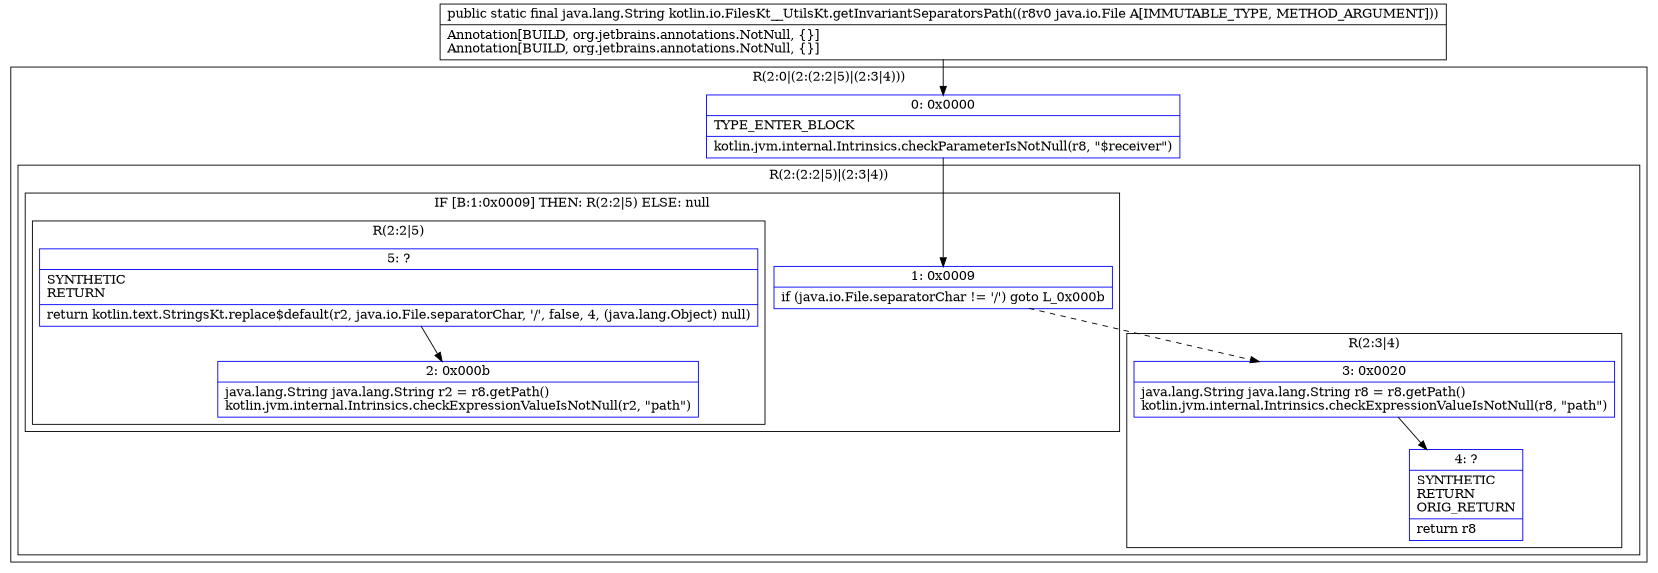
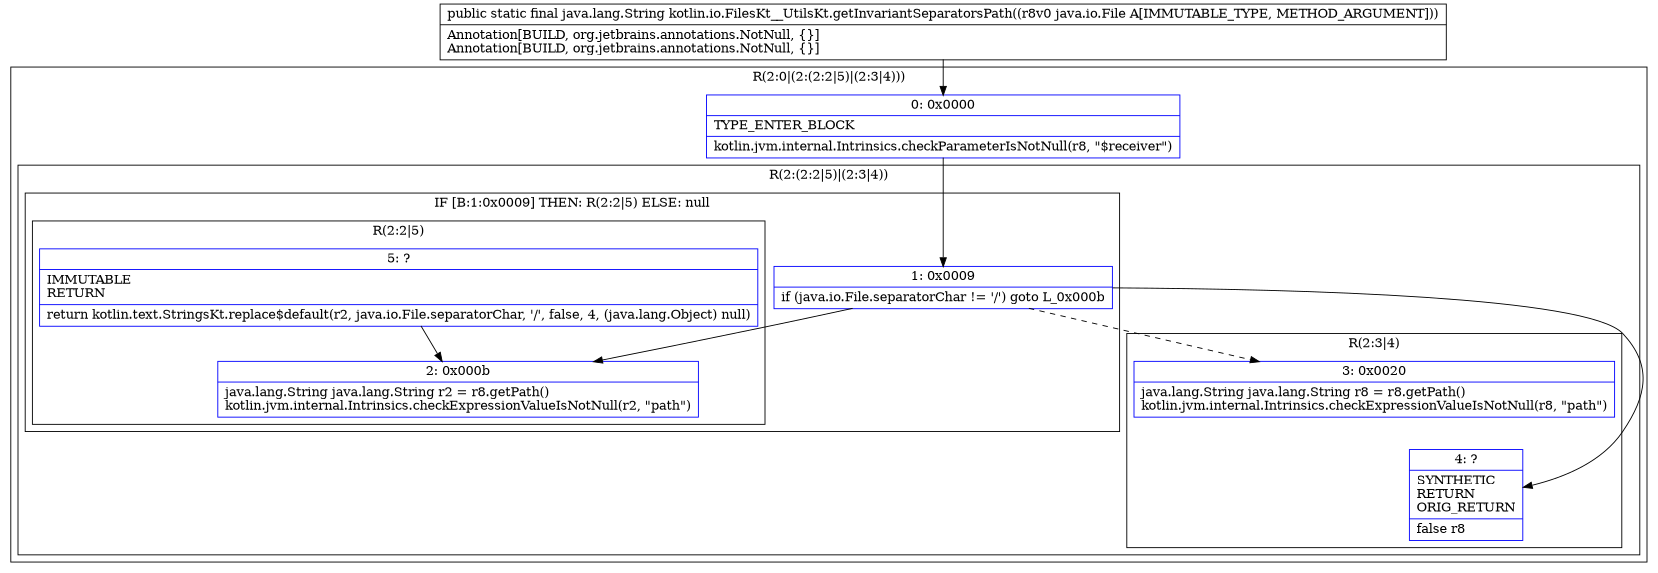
node "5: ?": text "SYNTHETIC" -> "IMMUTABLE"
edge "1: 0x0009" -> "2: 0x000b": added
edge "3: 0x0020" -> "4: ?": now "1: 0x0009" -> "4: ?"
node "4: ?": text "return r8" -> "false r8"
